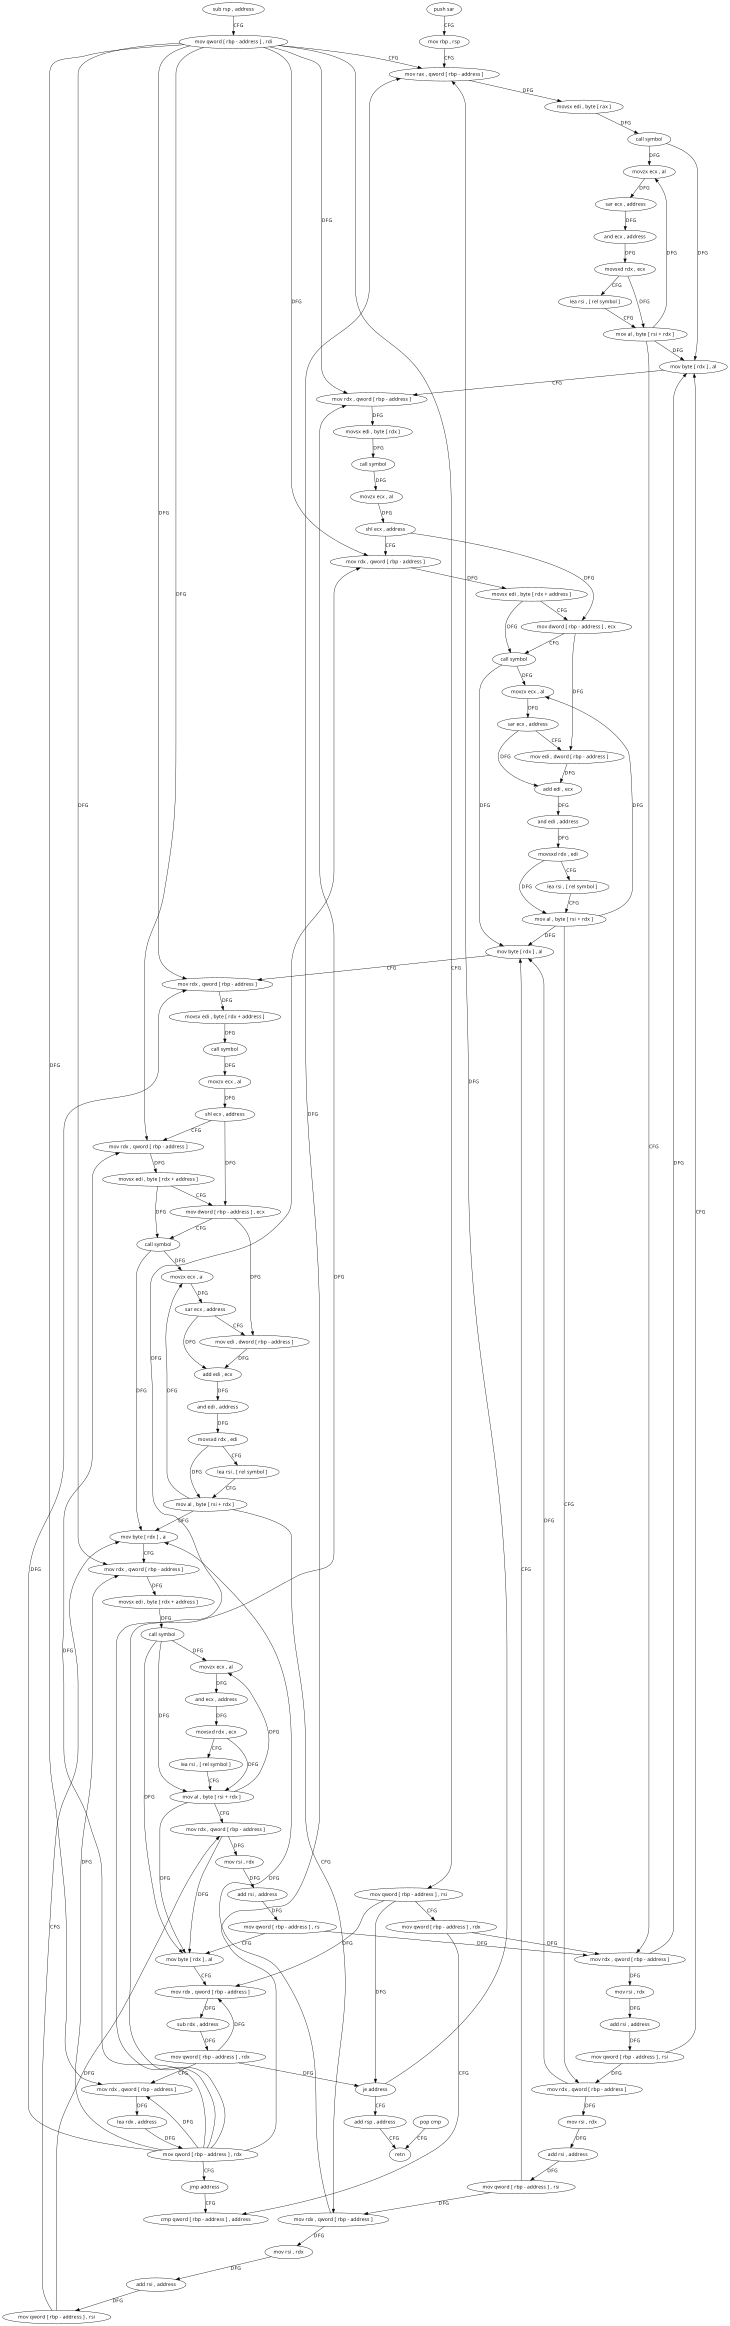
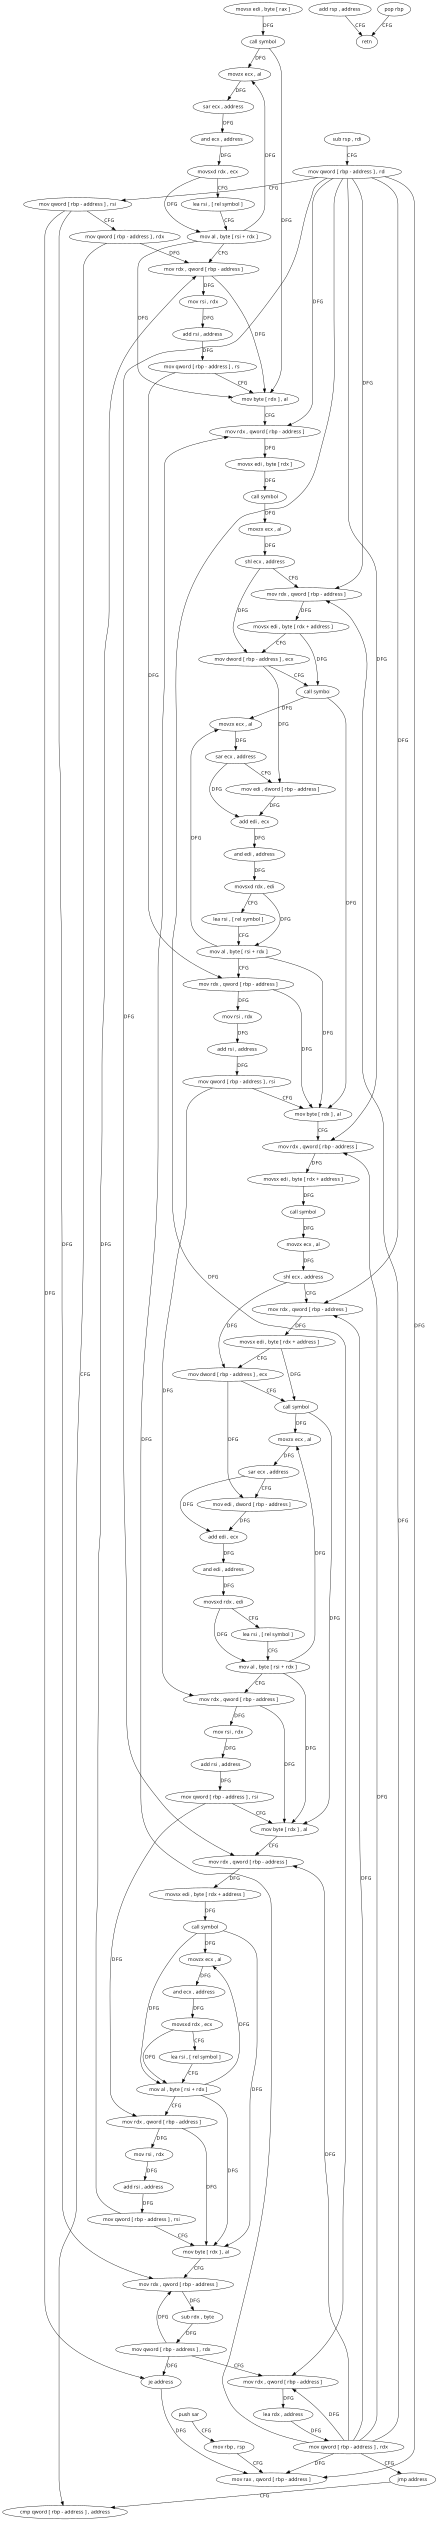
node "sub rsp , address": label "sub rsp , address" -> "sub rsp , rdi"
edge "mov qword [ rbp - address ] , rdi" -> "mov rax , qword [ rbp - address ]": label "CFG" -> "DFG"
edge "mov rax , qword [ rbp - address ]" -> "movsx edi , byte [ rax ]": removed, label "DFG"
node "sub rdx , address": label "sub rdx , address" -> "sub rdx , byte"
edge "je address" -> "add rsp , address": removed, label "CFG"
node "pop cmp": label "pop cmp" -> "pop rbp"
